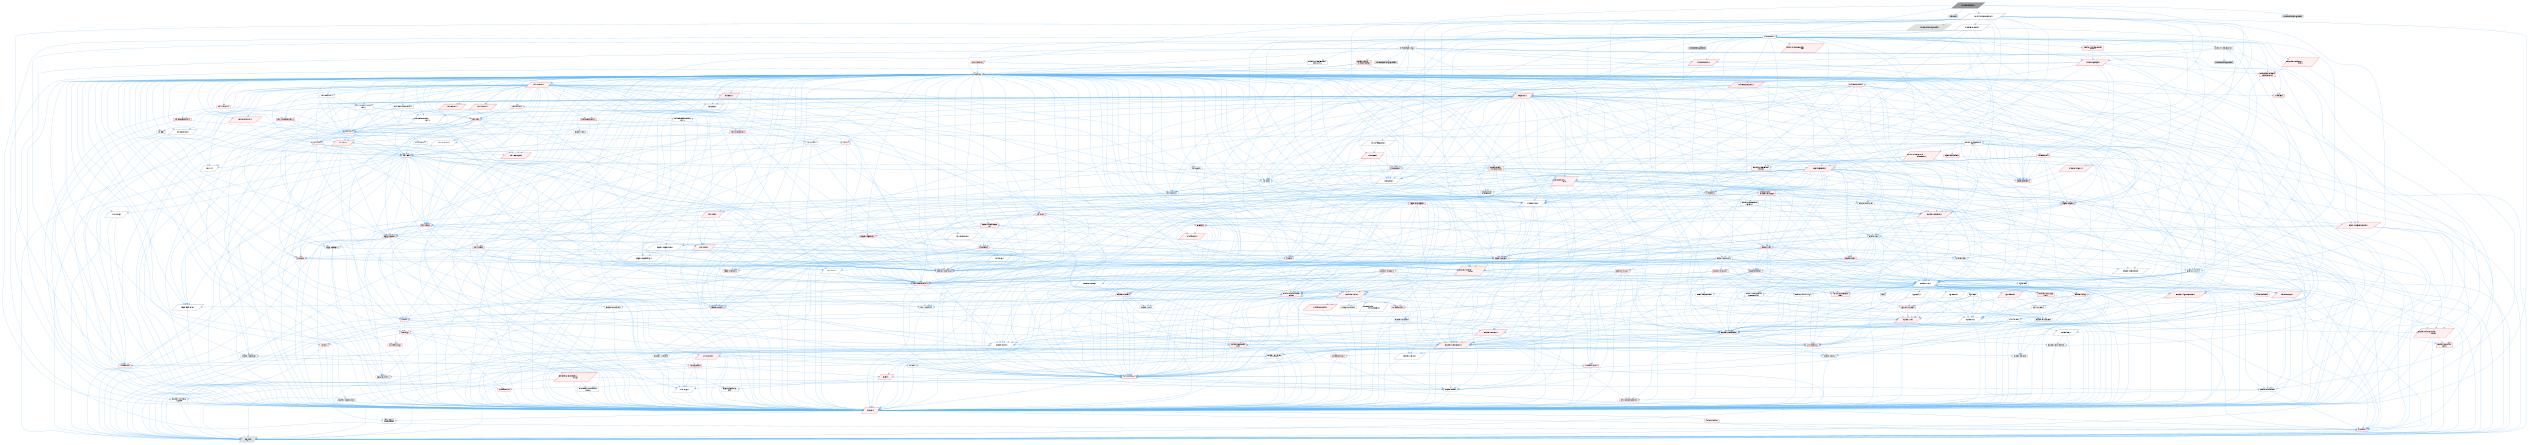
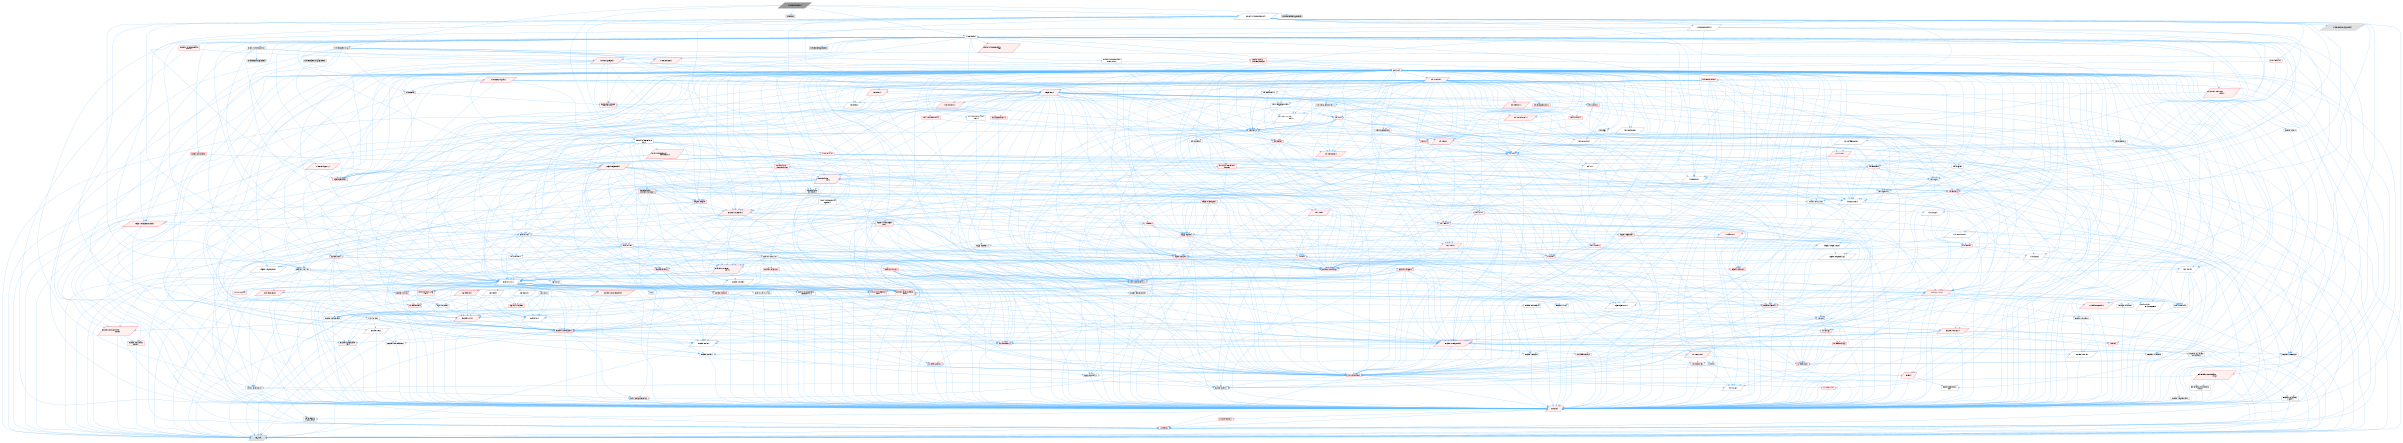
node "UnrealString.h": label "UnrealString.h" -> "CoreMinimal.h"
edge "EventHandlers/MovieScene DataEventContainer.h" -> "MovieSceneFwd.h": reversed
